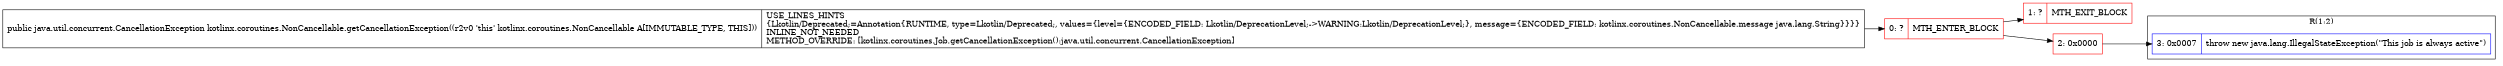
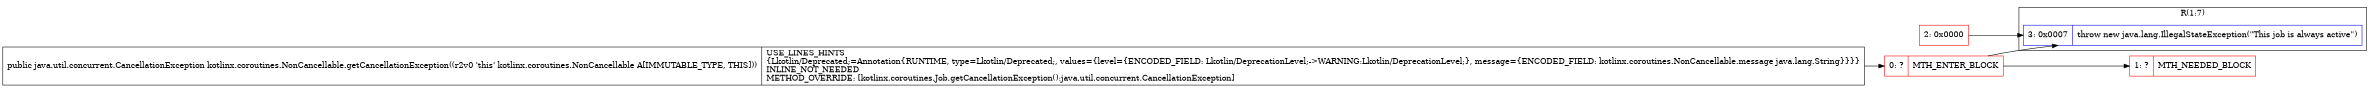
node "1: ?": text "MTH_EXIT_BLOCK" -> "MTH_NEEDED_BLOCK"
cluster "R(1:2)": label "R(1:2)" -> "R(1:7)"
edge "0: ?" -> "2: 0x0000": now "0: ?" -> "3: 0x0007"
